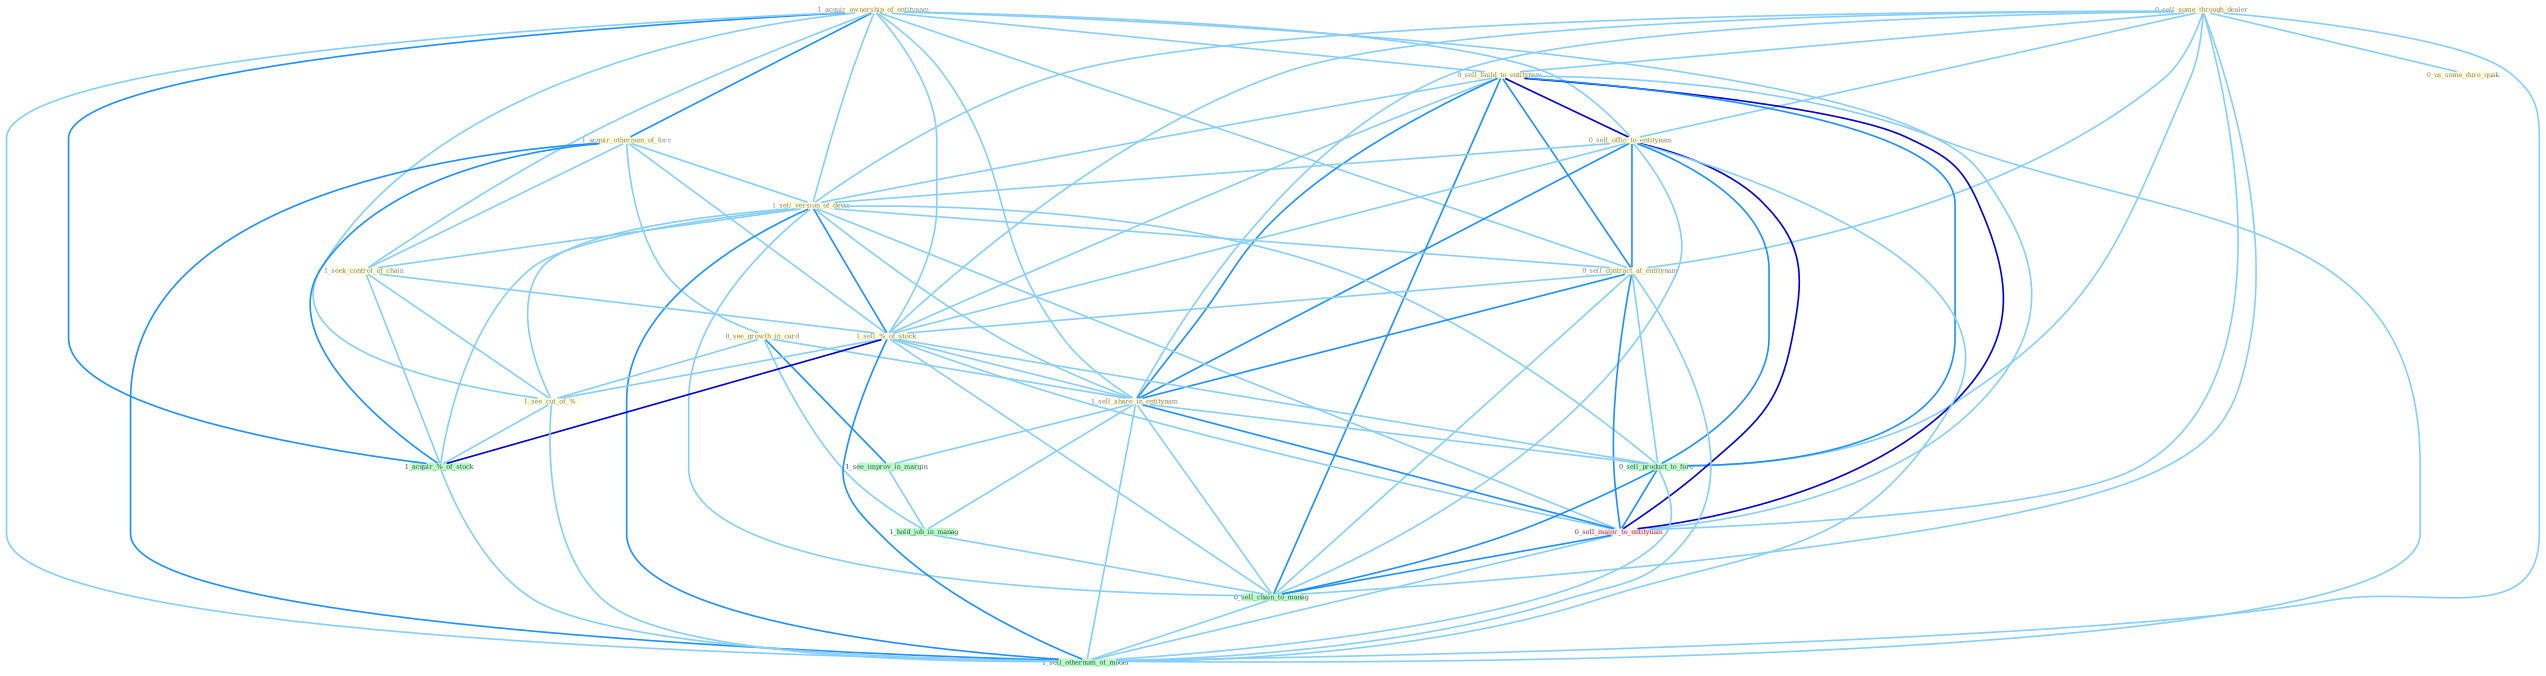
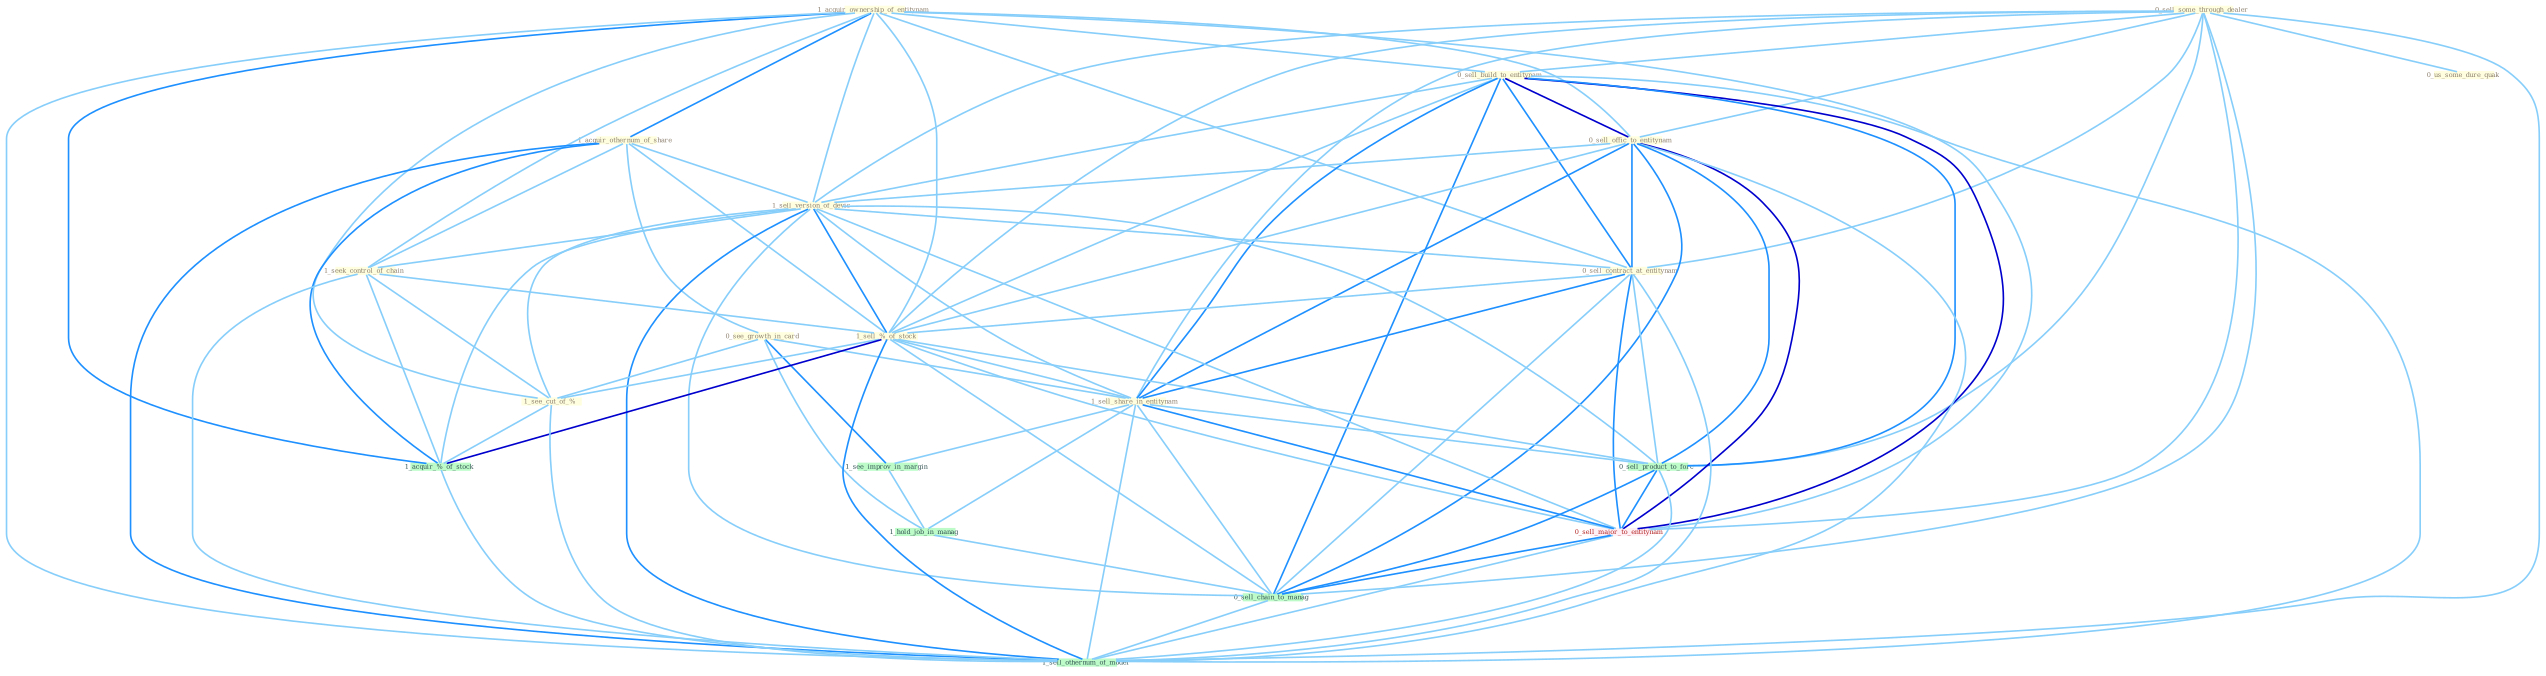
node "1_acquir_othernum_of_forc": label "1_acquir_othernum_of_forc" -> "1_acquir_othernum_of_share"
edge "1_acquir_ownership_of_entitynam" -- "1_sell_share_in_entitynam": removed
edge "0_sell_offic_to_entitynam" -- "0_sell_chain_to_manag": color #87cefa -> #1e90ff
edge "1_seek_control_of_chain" -- "1_sell_othernum_of_model": added
